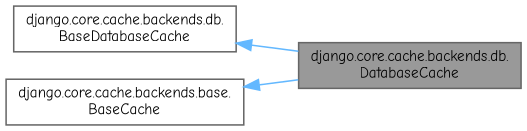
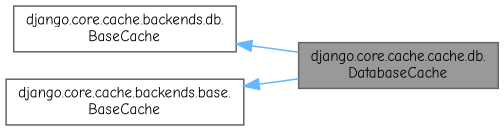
node "django.core.cache.backends.db. BaseDatabaseCache": label "django.core.cache.backends.db. BaseDatabaseCache" -> "django.core.cache.backends.db. BaseCache"
node "django.core.cache.backends.db. DatabaseCache": label "django.core.cache.backends.db. DatabaseCache" -> "django.core.cache.cache.db. DatabaseCache"
